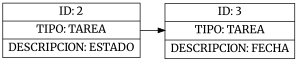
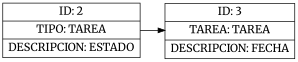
node "ID: 3": text "TIPO: TAREA" -> "TAREA: TAREA"
